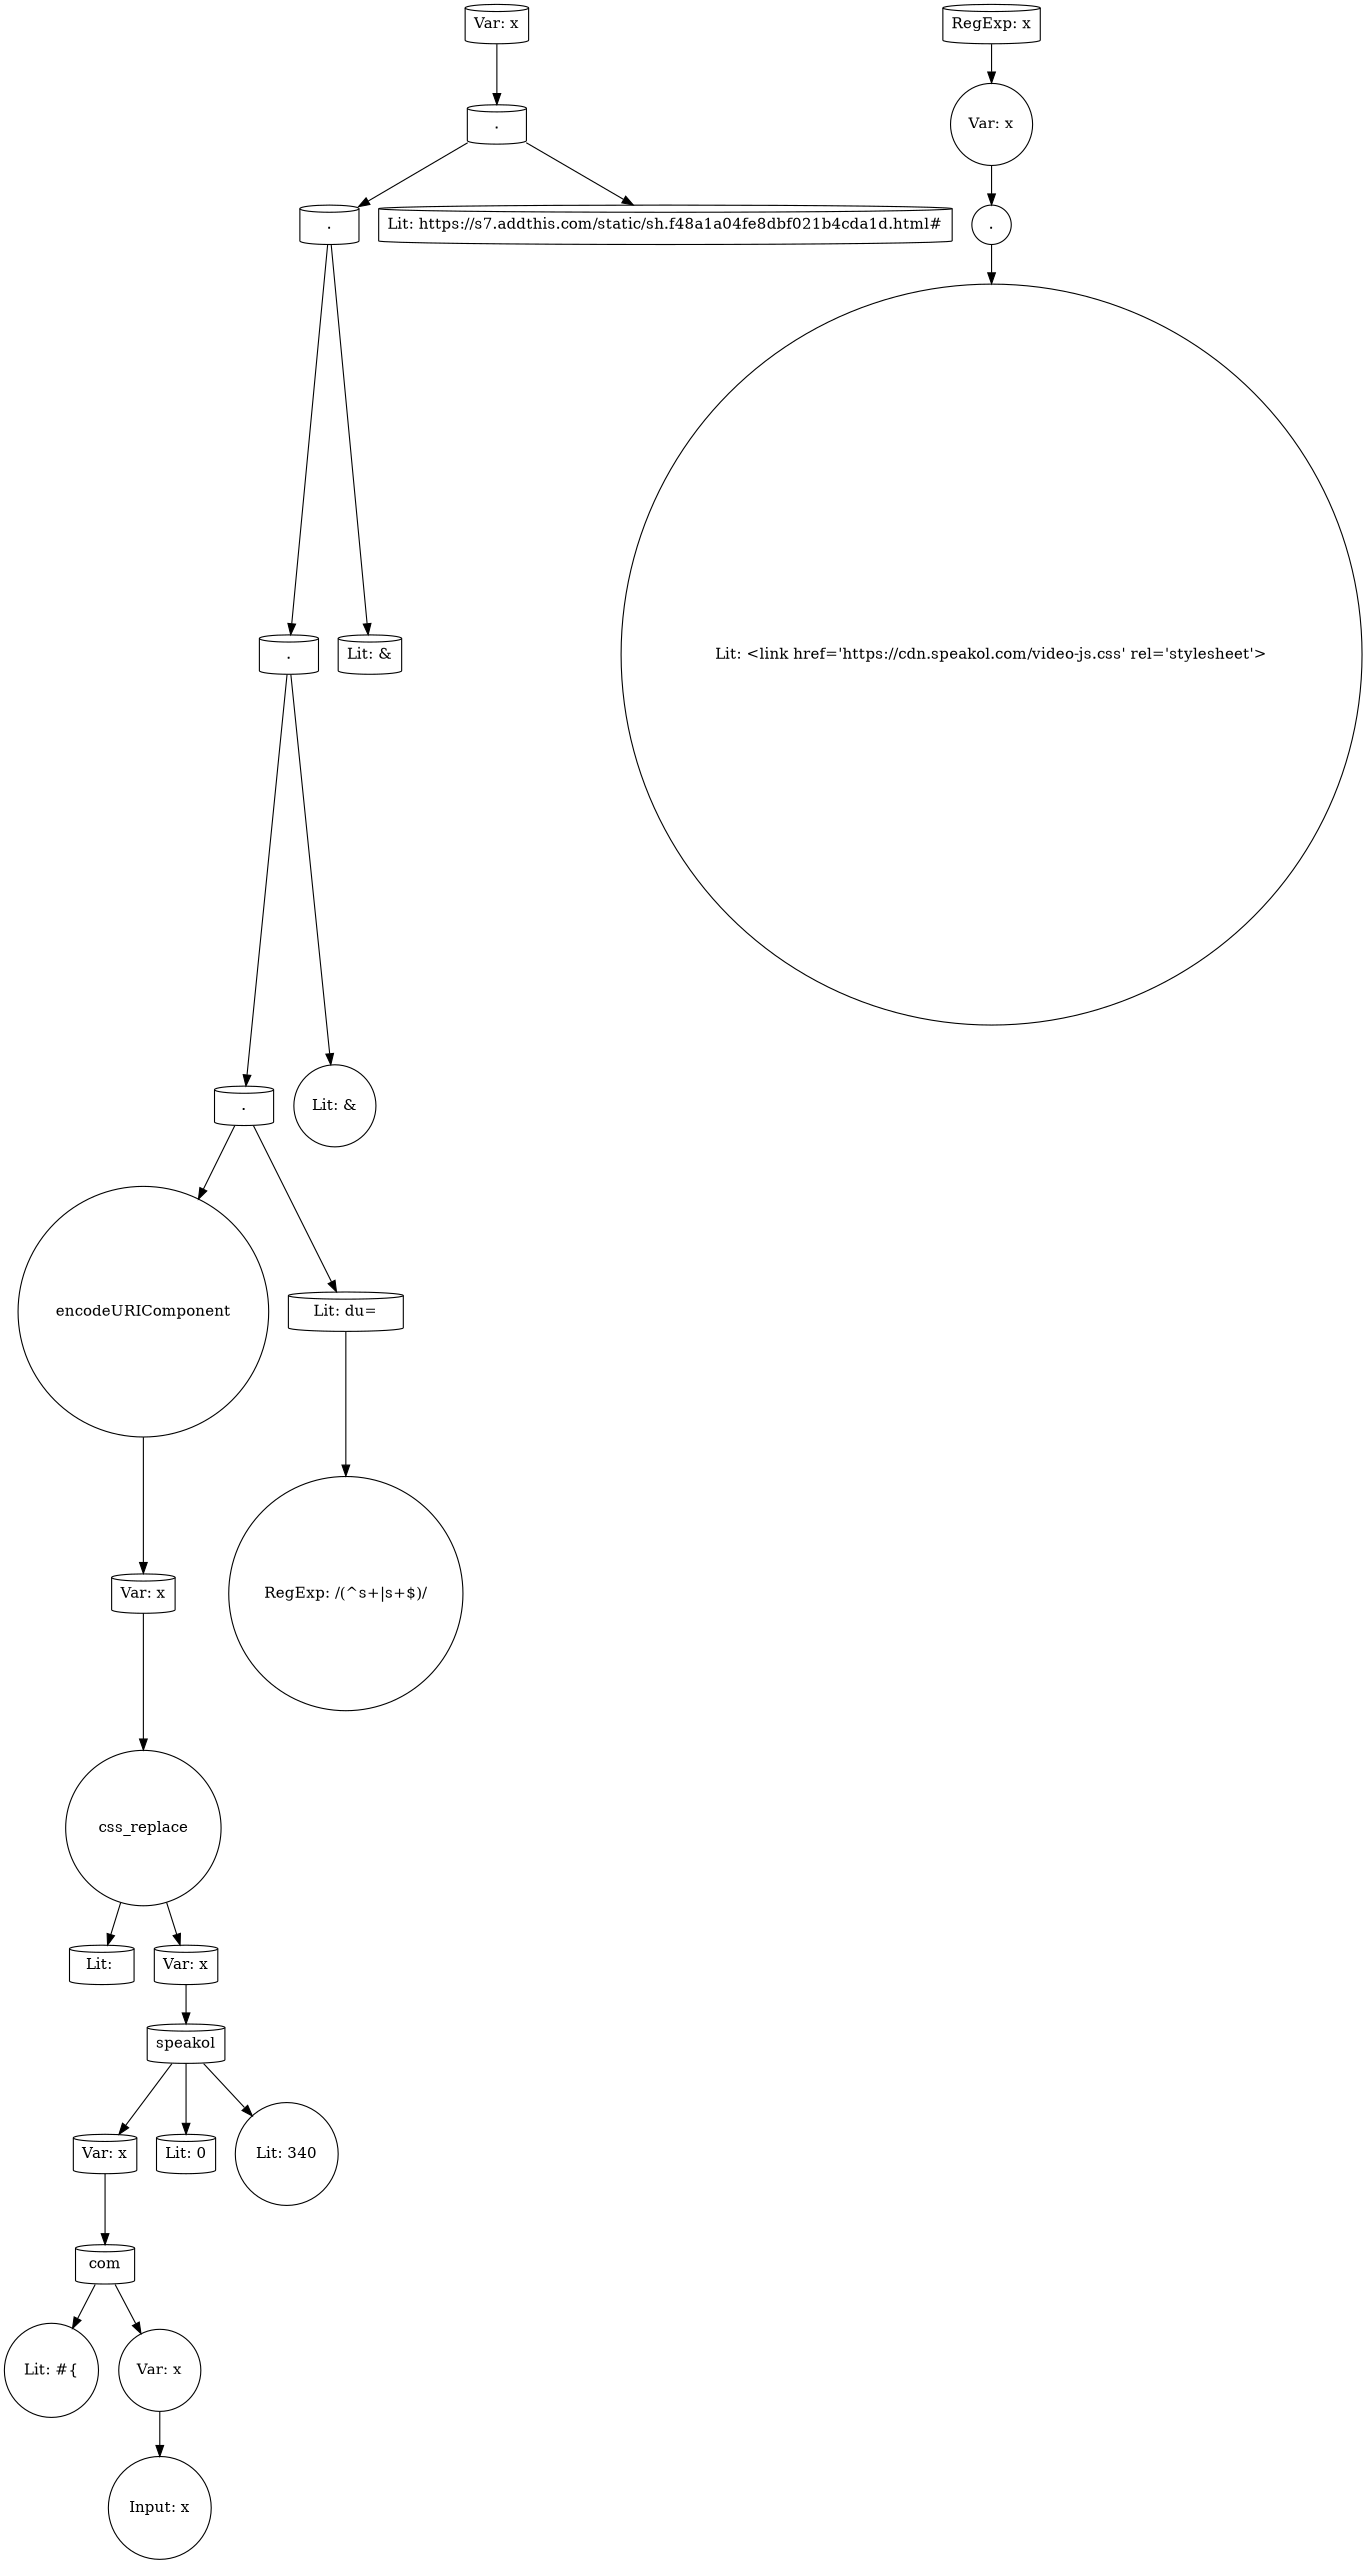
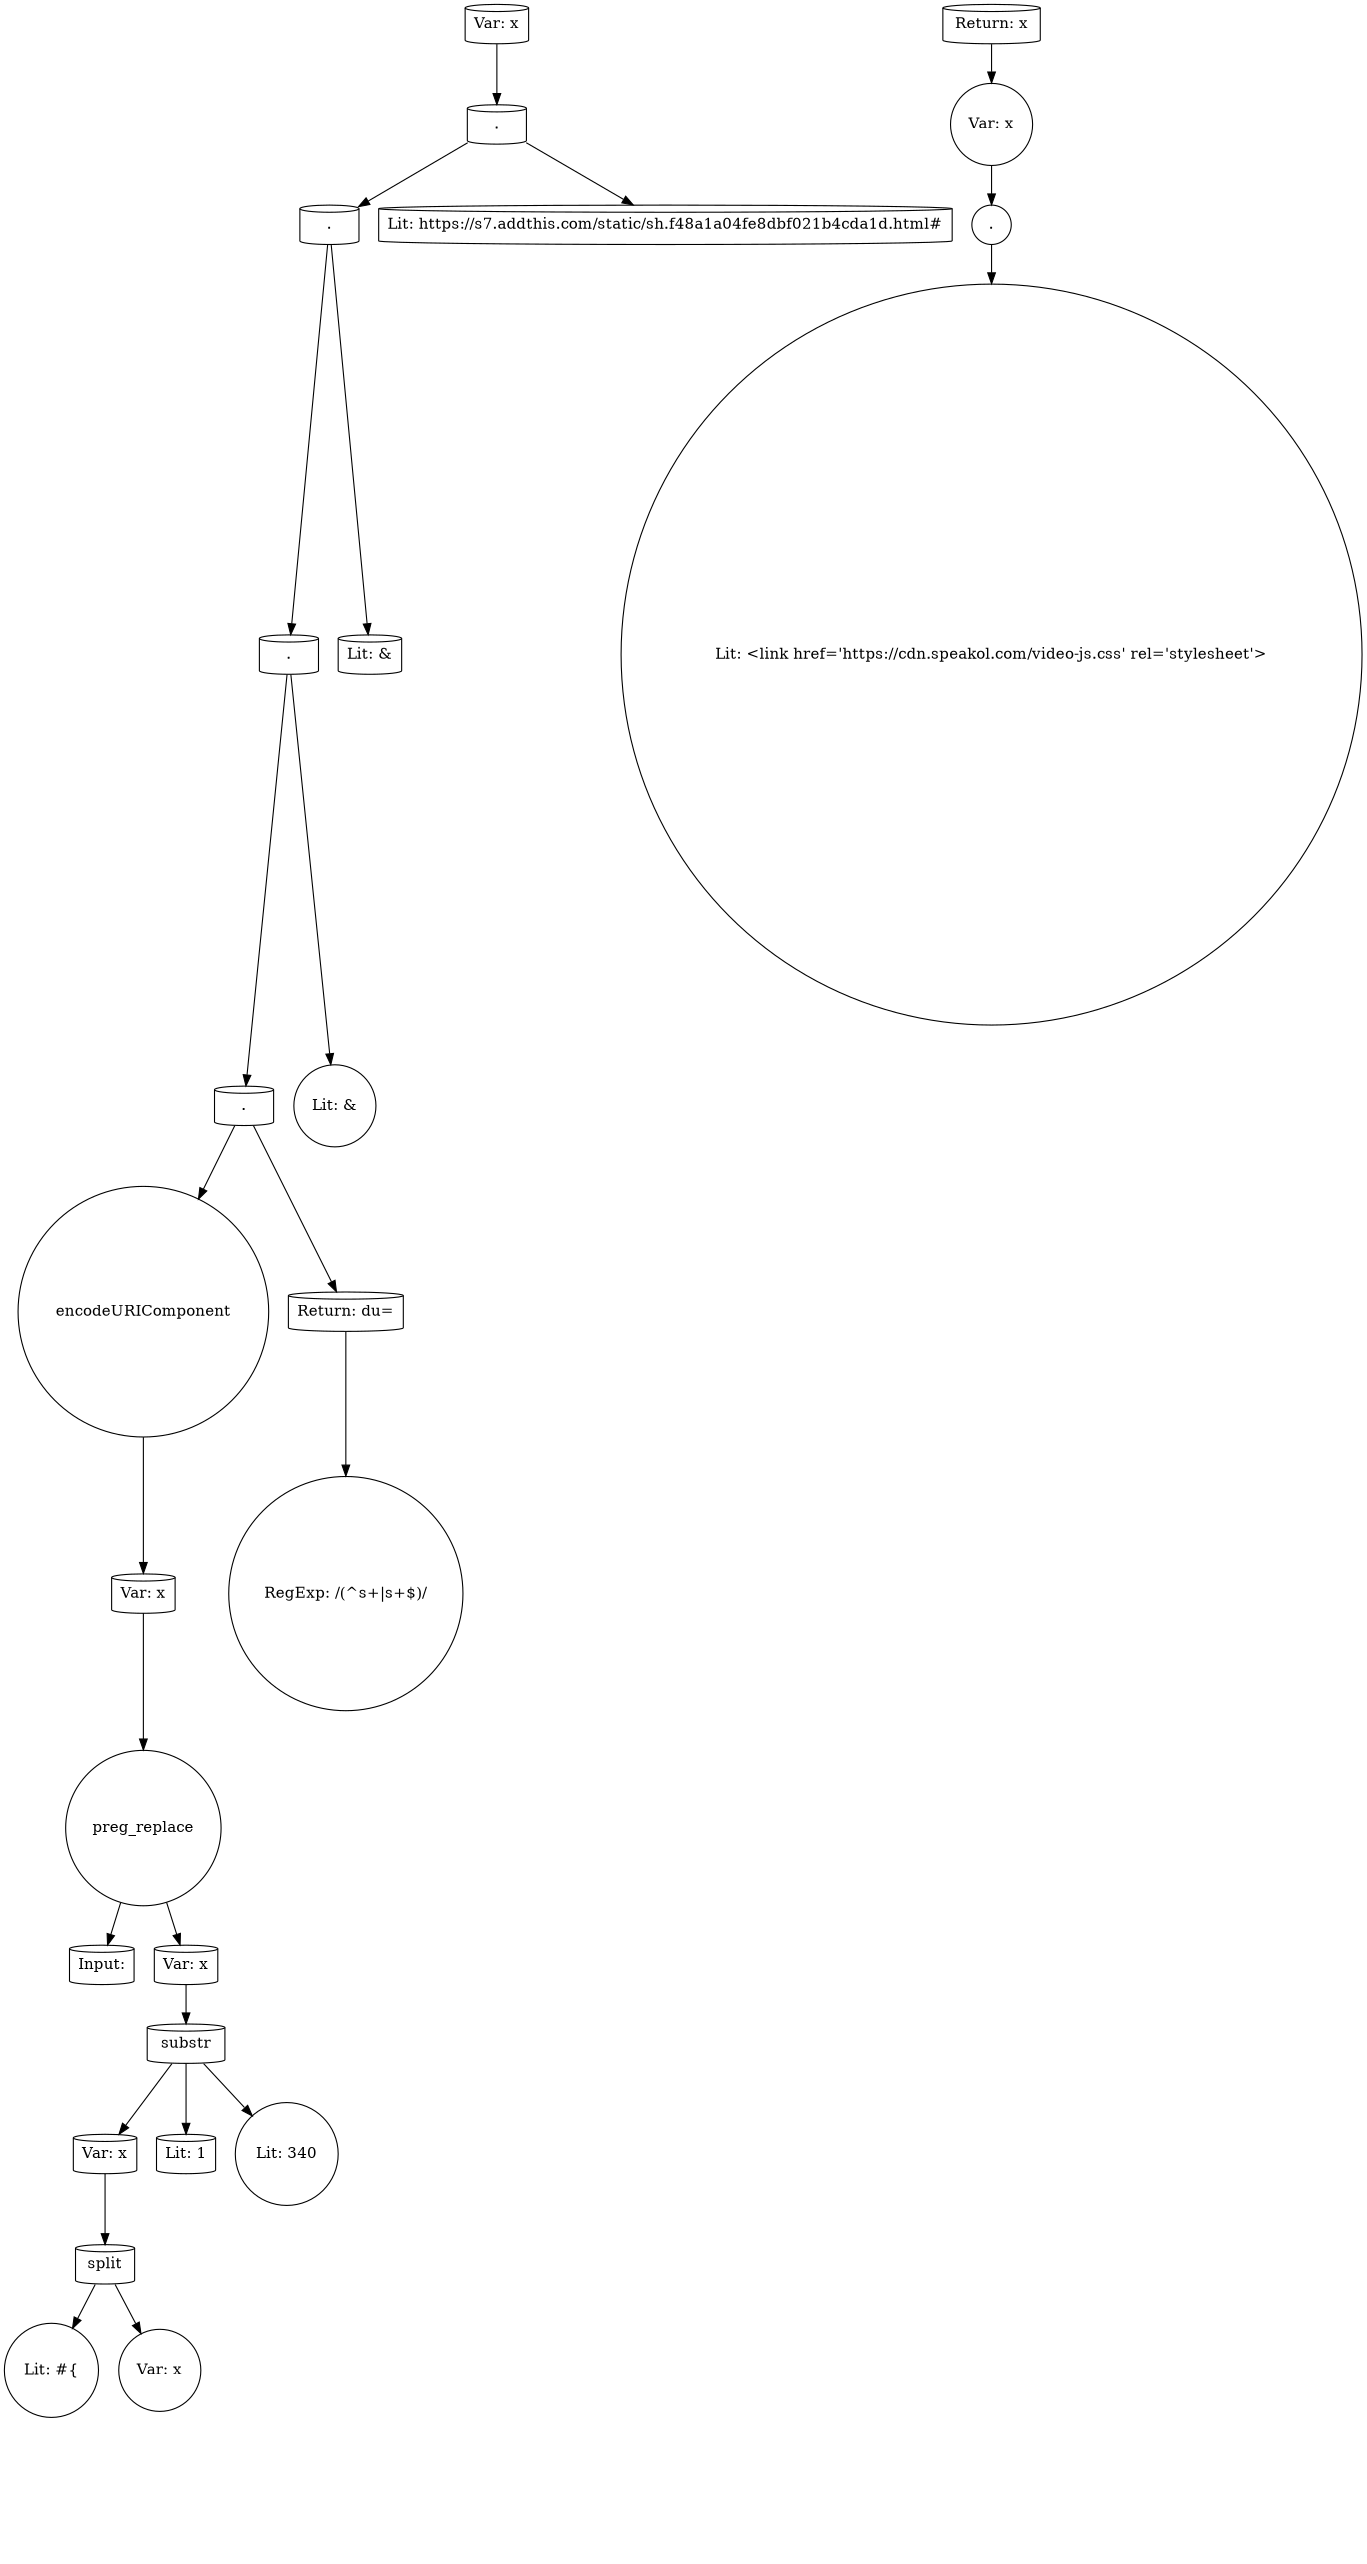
node "RegExp: x": label "RegExp: x" -> "Return: x"
node "Lit: du=": label "Lit: du=" -> "Return: du="
node "css_replace": label "css_replace" -> "preg_replace"
node "Lit:": label "Lit:" -> "Input:"
node "speakol": label "speakol" -> "substr"
node "Lit: 0": label "Lit: 0" -> "Lit: 1"
node "com": label "com" -> "split"
node "Input: x": removed
